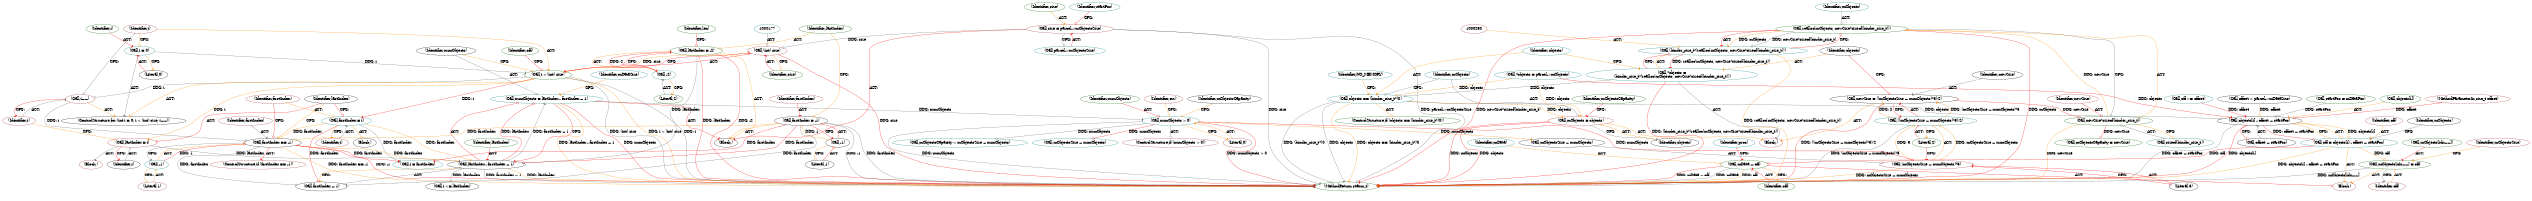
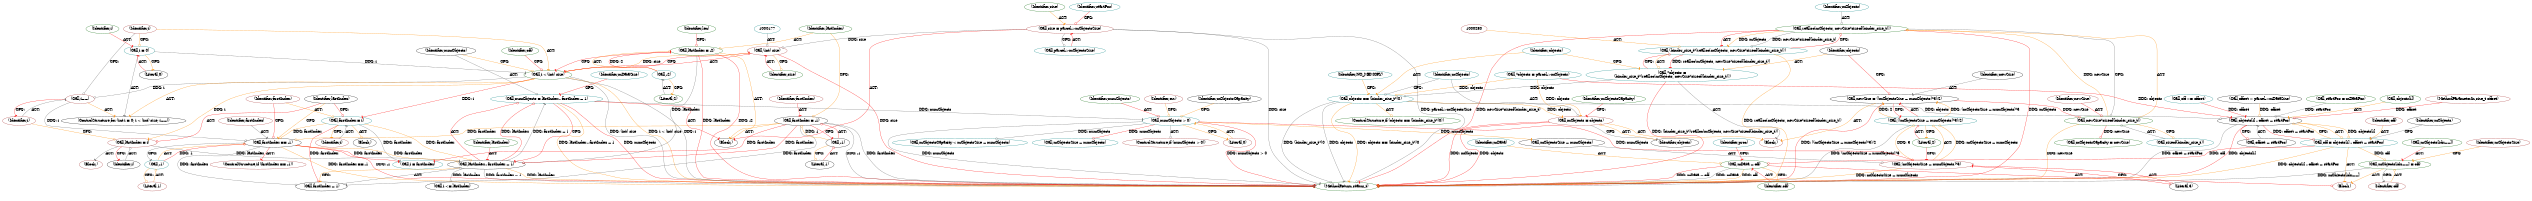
edge "(Call,lastIndex = -2)" -> "(Call,-2)": now "(Call,lastIndex = -2)" -> "(Call,i < (int) size)"
edge "(Identifier,mDataSize)" -> "(Call,numObjects = lastIndex - firstIndex + 1)": color darkorange -> red
